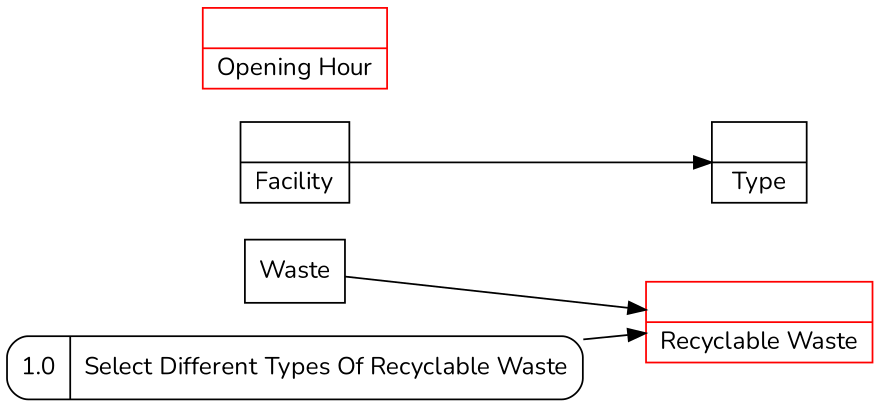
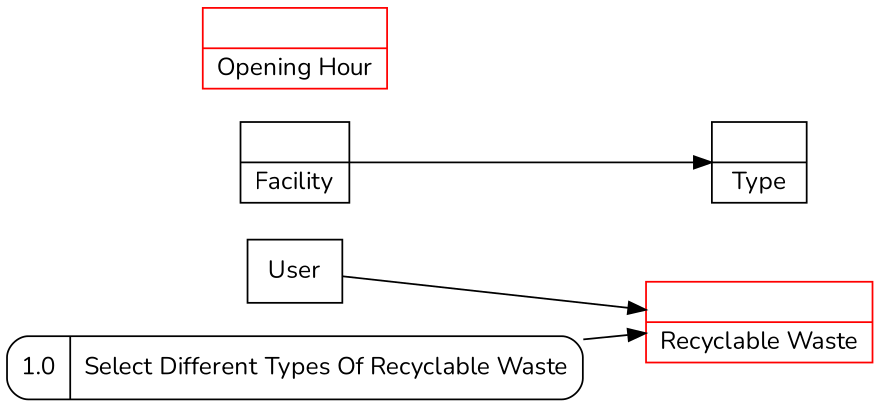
node "Waste": label "Waste" -> "User"
